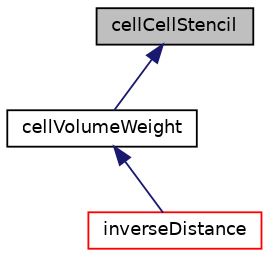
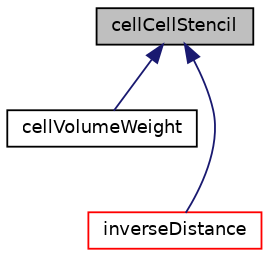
edge "inverseDistance" -> "cellVolumeWeight": now "inverseDistance" -> "cellCellStencil"
